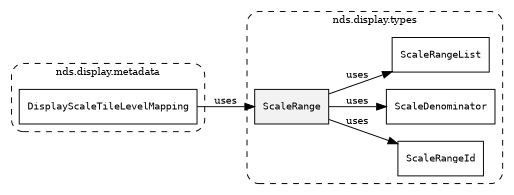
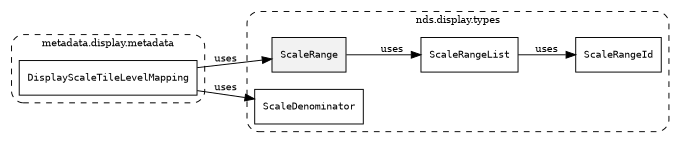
cluster "nds.display.metadata": label "nds.display.metadata" -> "metadata.display.metadata"
edge "ScaleRange" -> "ScaleDenominator": now "DisplayScaleTileLevelMapping" -> "ScaleDenominator"
edge "ScaleRange" -> "ScaleRangeId": now "ScaleRangeList" -> "ScaleRangeId"
